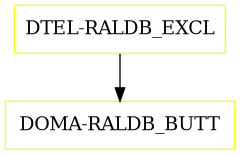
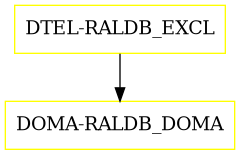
node "DOMA-RALDB_BUTT": label "DOMA-RALDB_BUTT" -> "DOMA-RALDB_DOMA"
